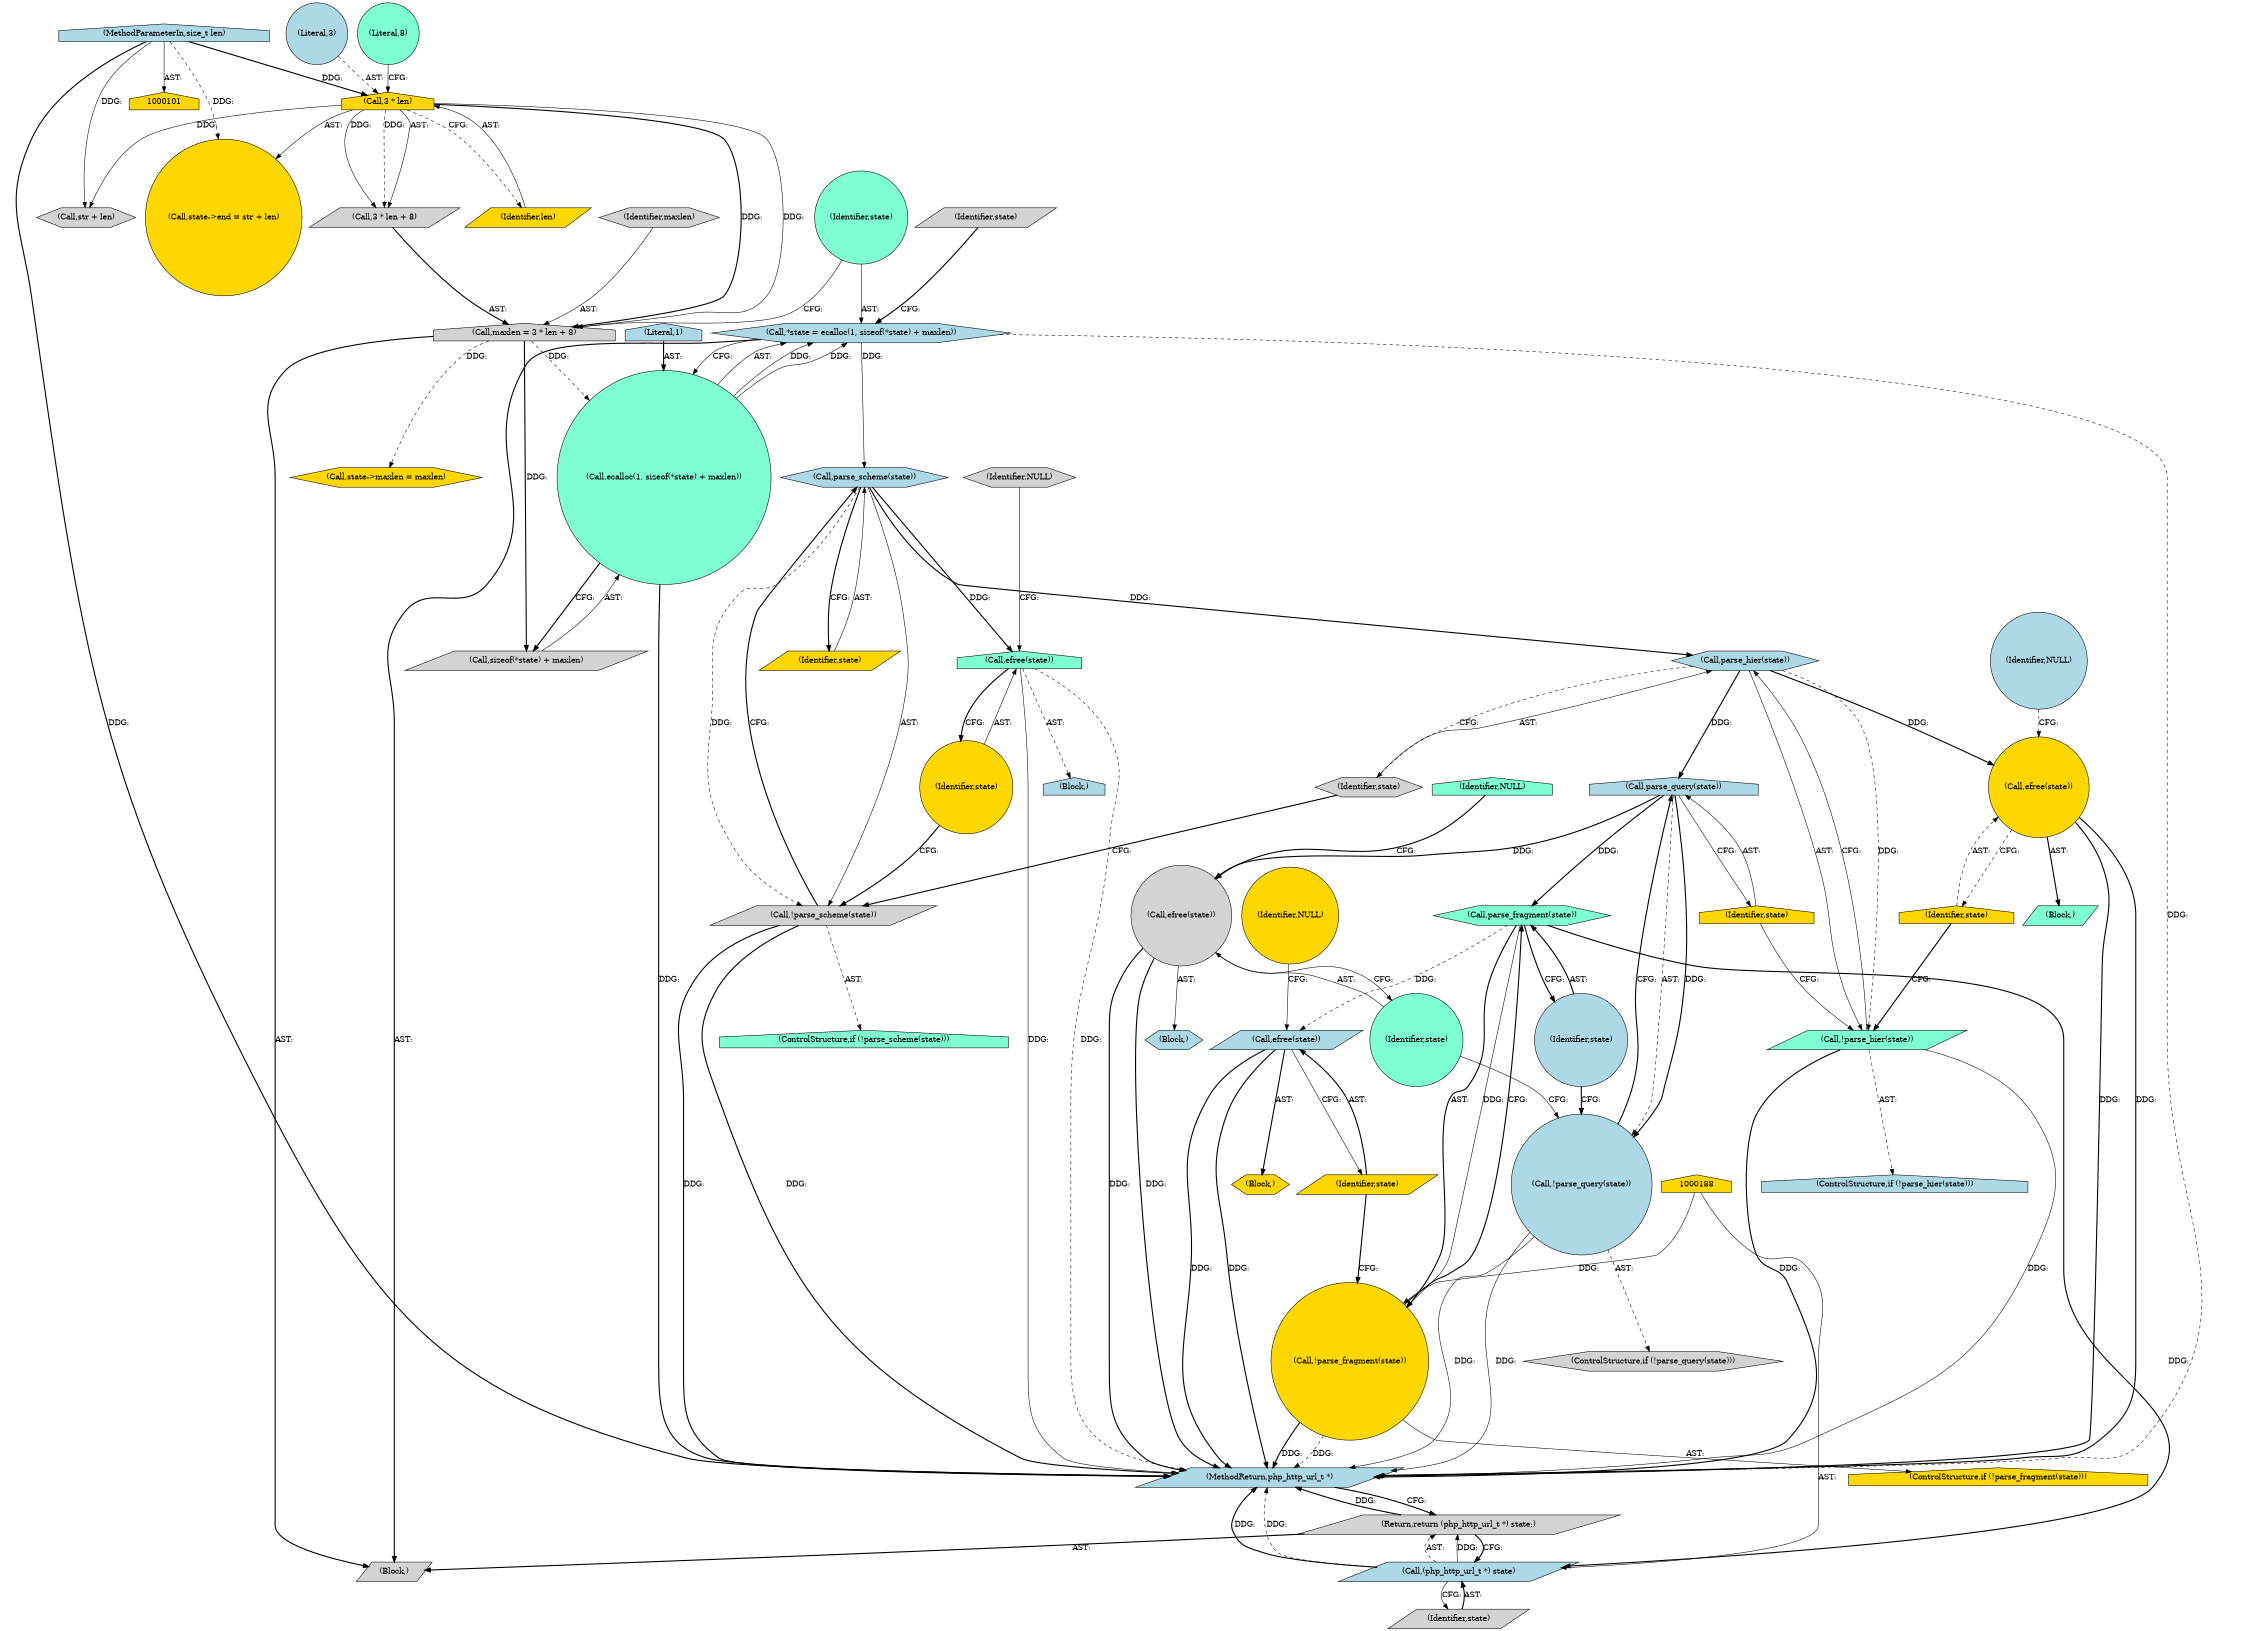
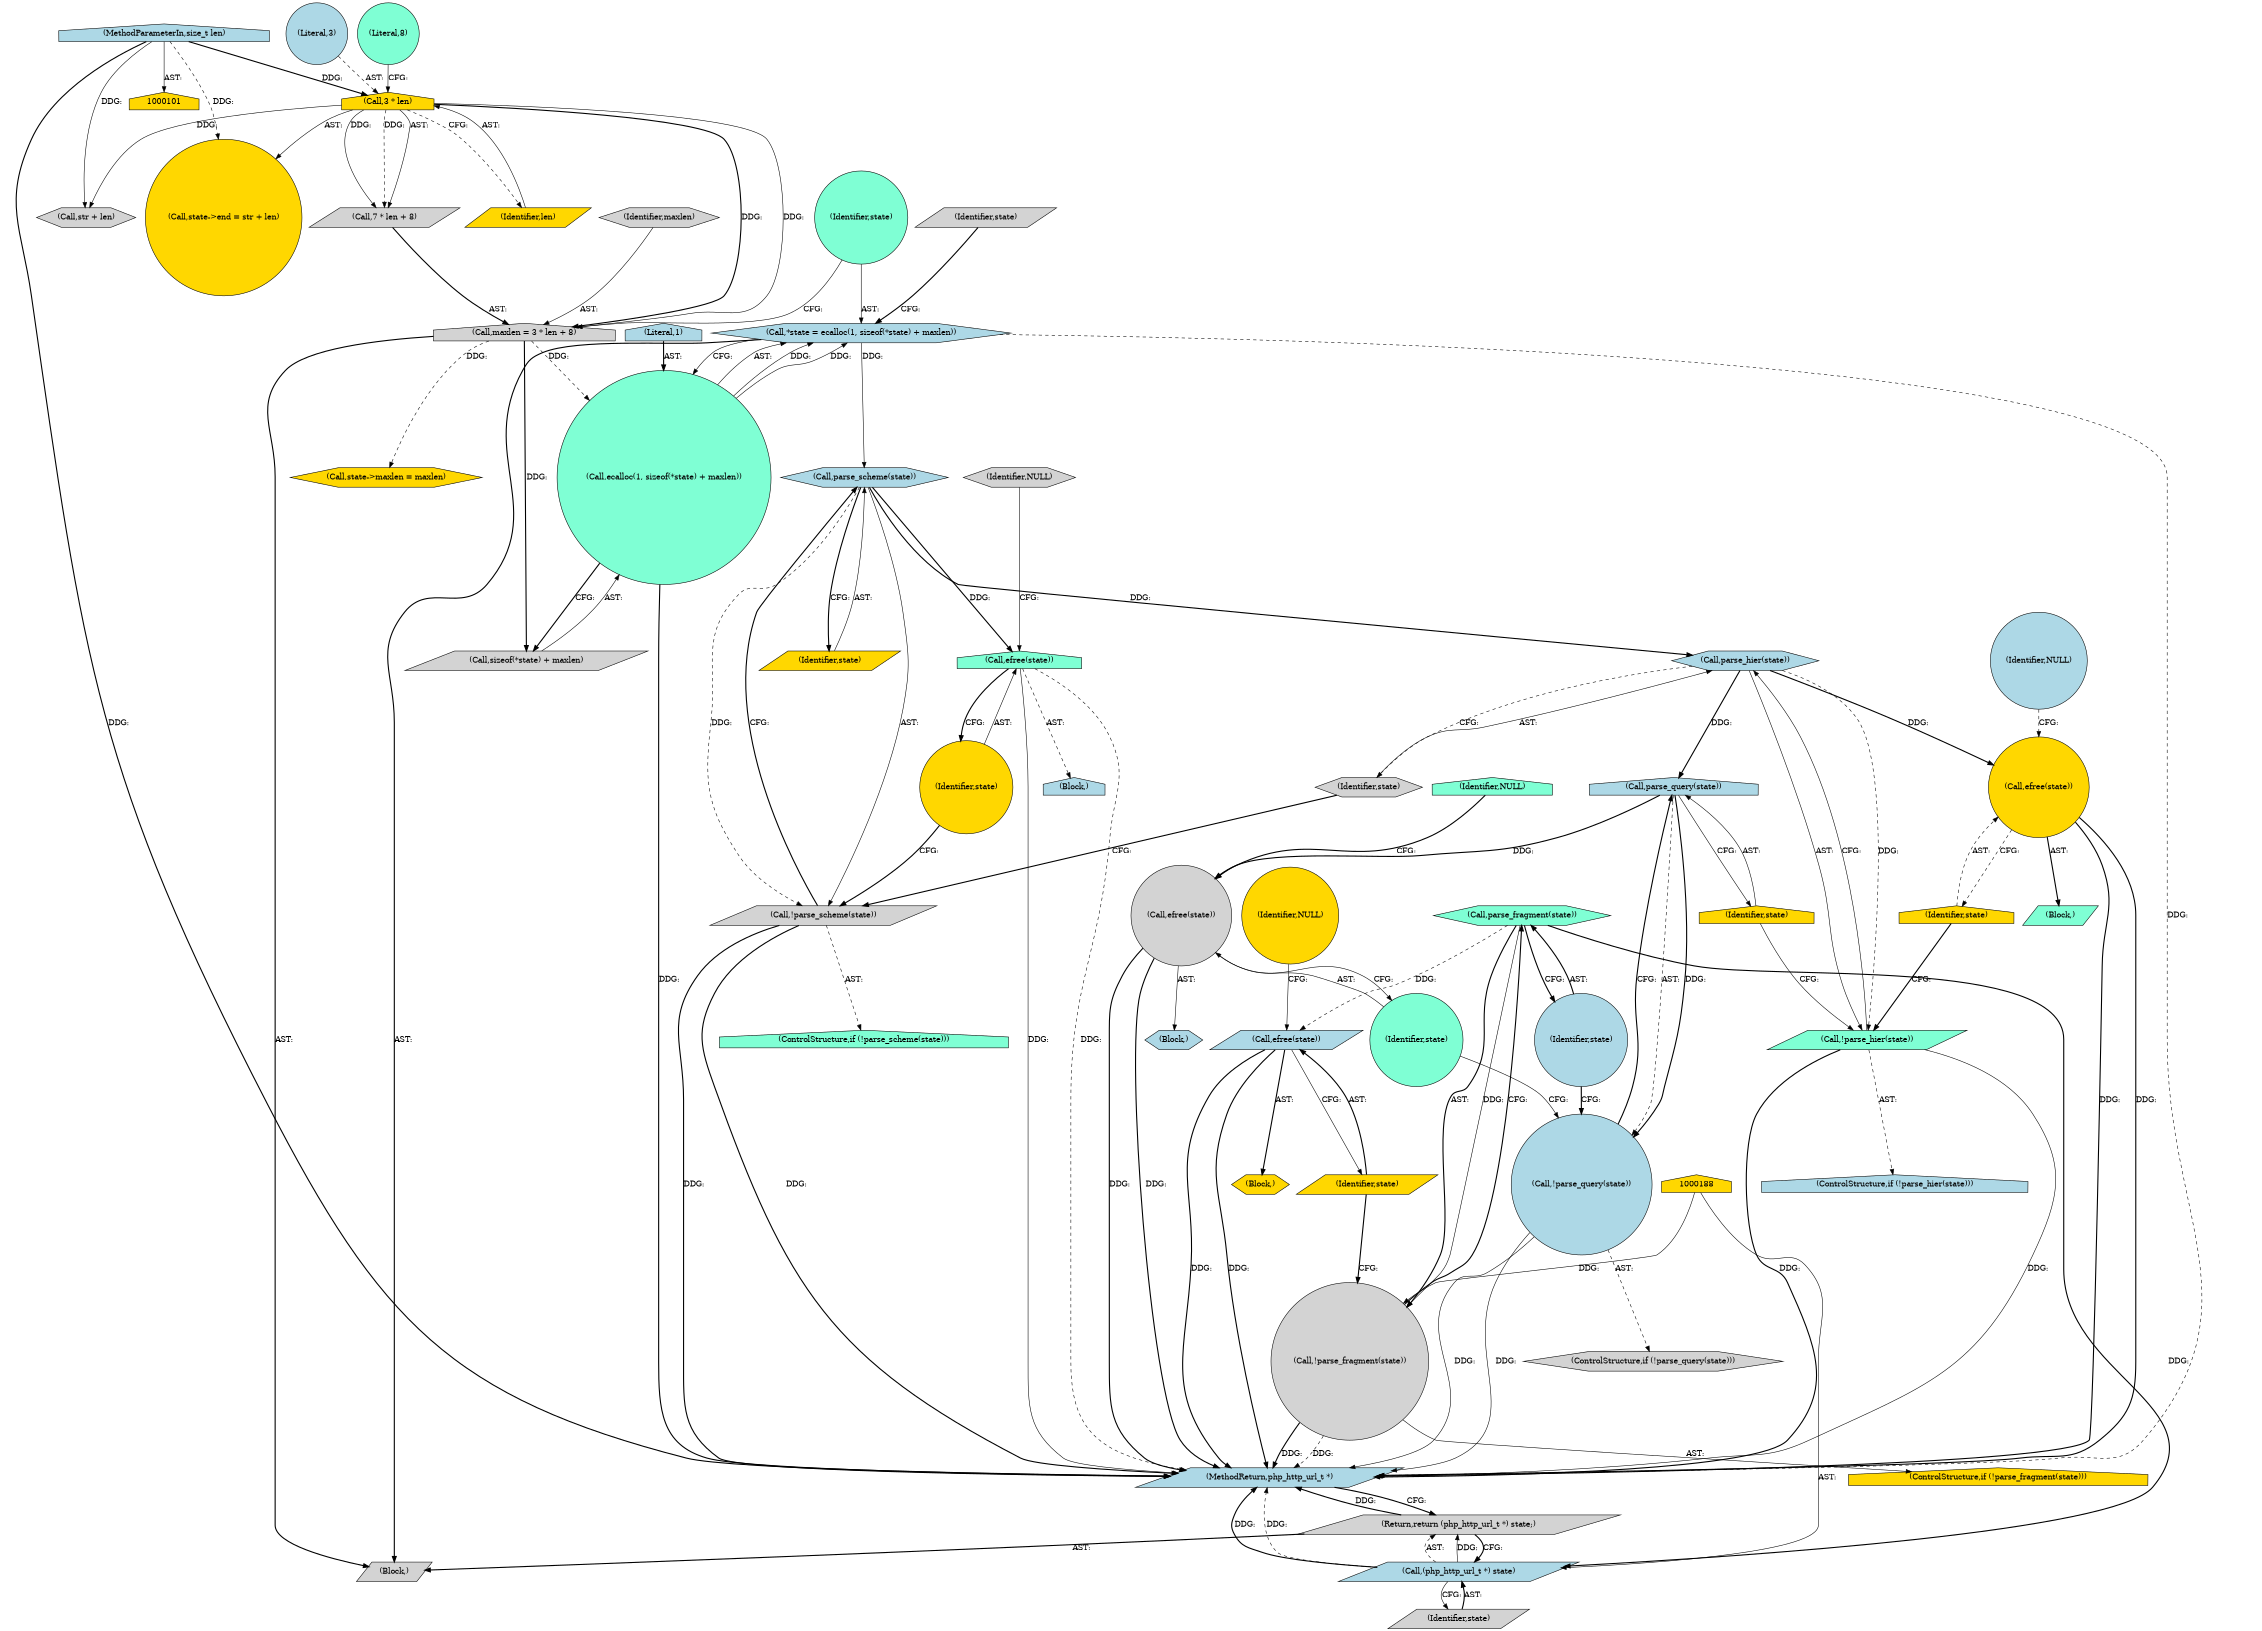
node "(Call,3 * len + 8)": label "(Call,3 * len + 8)" -> "(Call,7 * len + 8)"
edge "(Call,parse_query(state))" -> "(Call,parse_fragment(state))": removed, label "DDG:"
node "(Call,!parse_fragment(state))": fillcolor gold -> lightgrey
